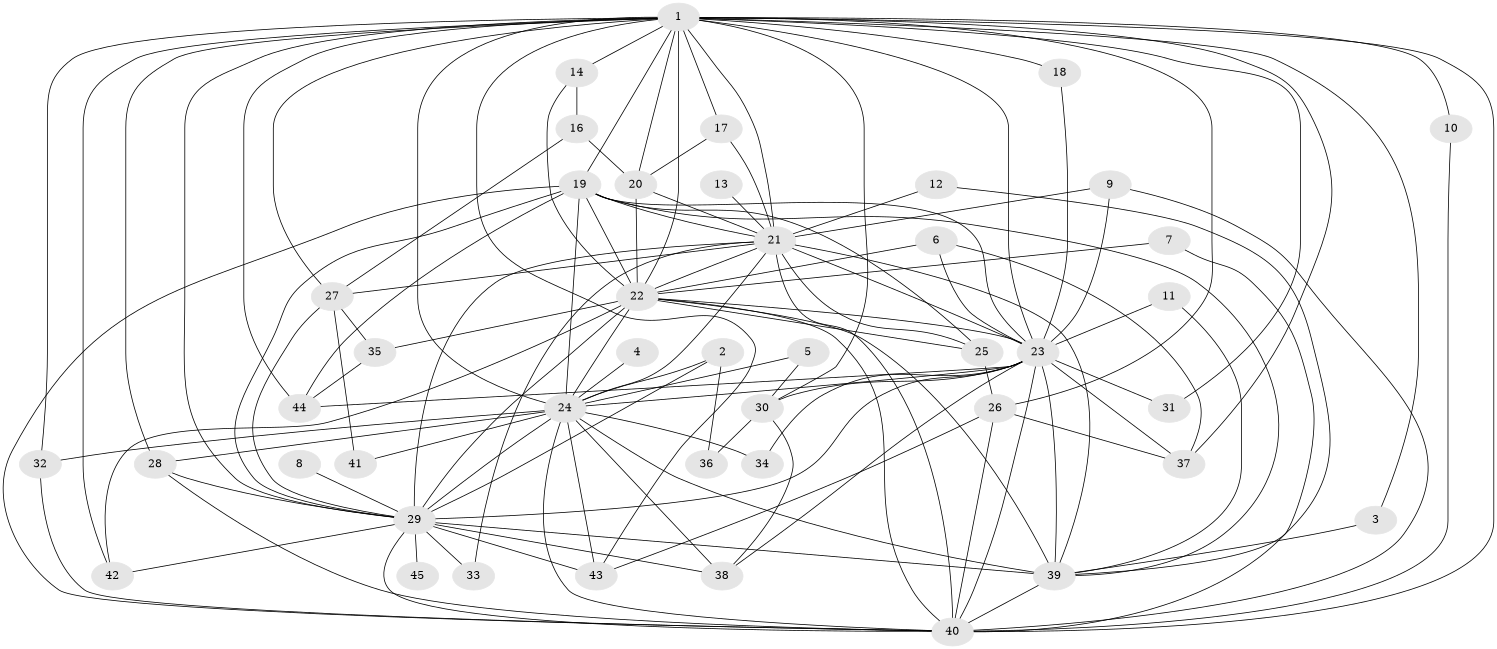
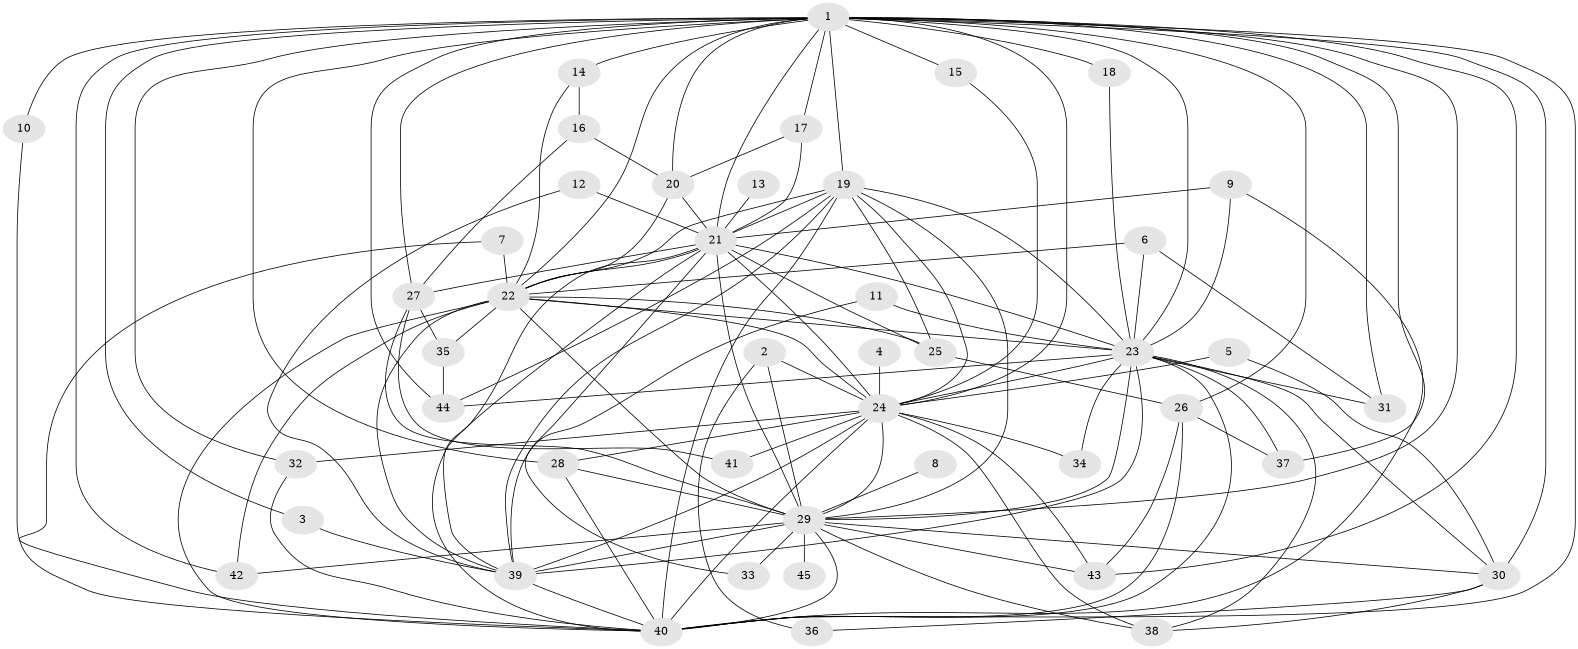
node "15": added
edge "6" -- "37": now "6" -- "31"
edge "29" -- "30": added
